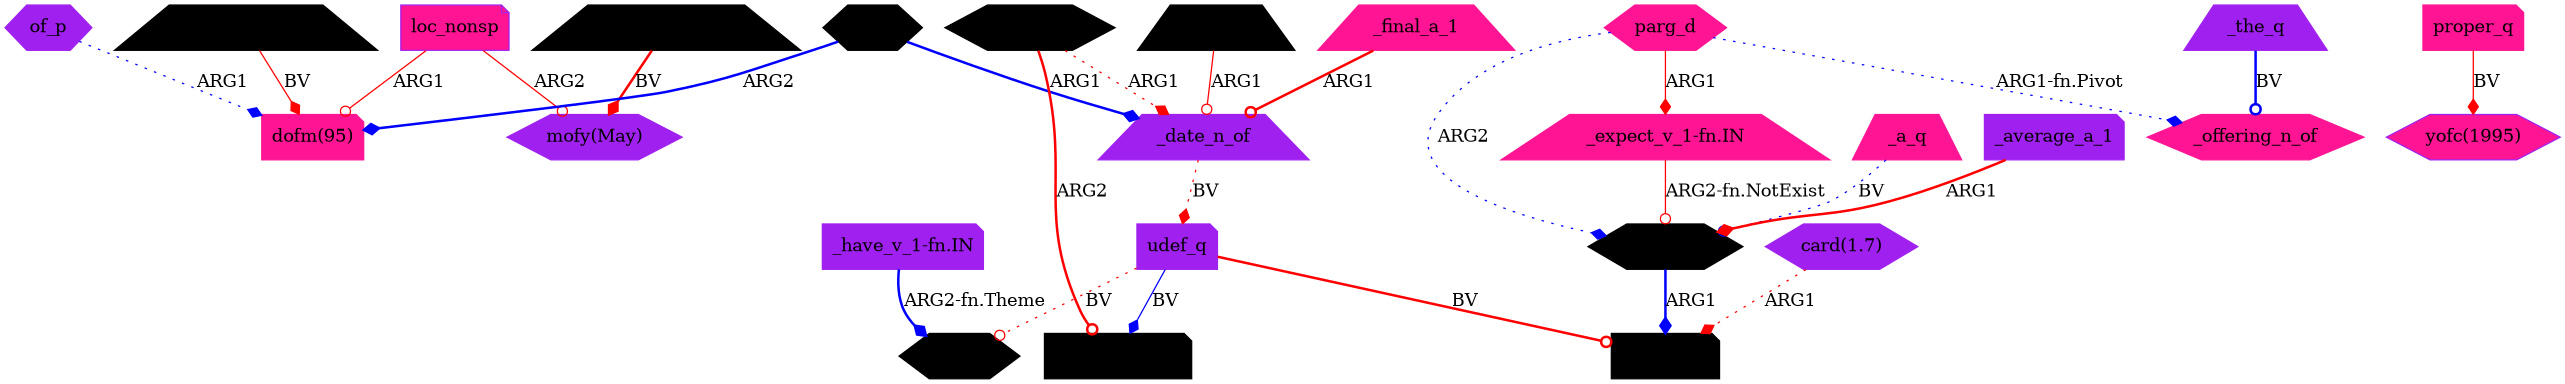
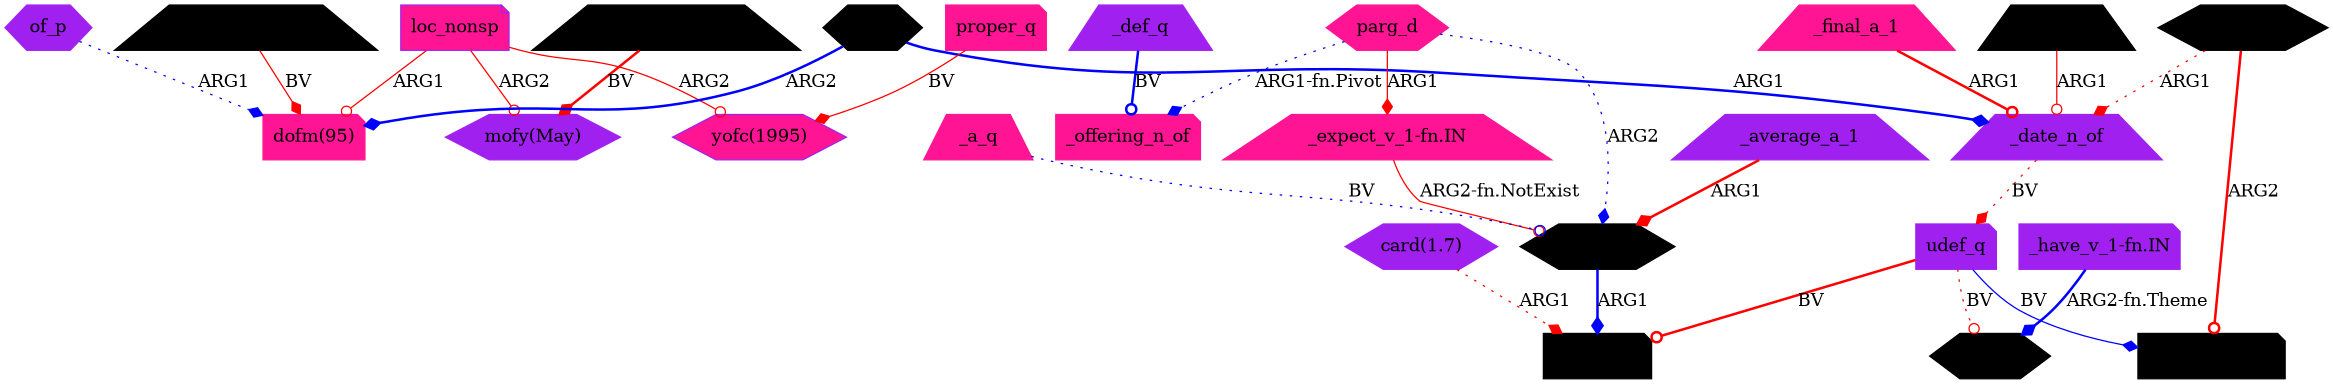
node "_the_q": label "_the_q" -> "_def_q"
edge "loc_nonsp" -> "yofc(1995)": added, label "ARG2"
node "_average_a_1": shape note -> trapezium
node "_offering_n_of": shape hexagon -> note
